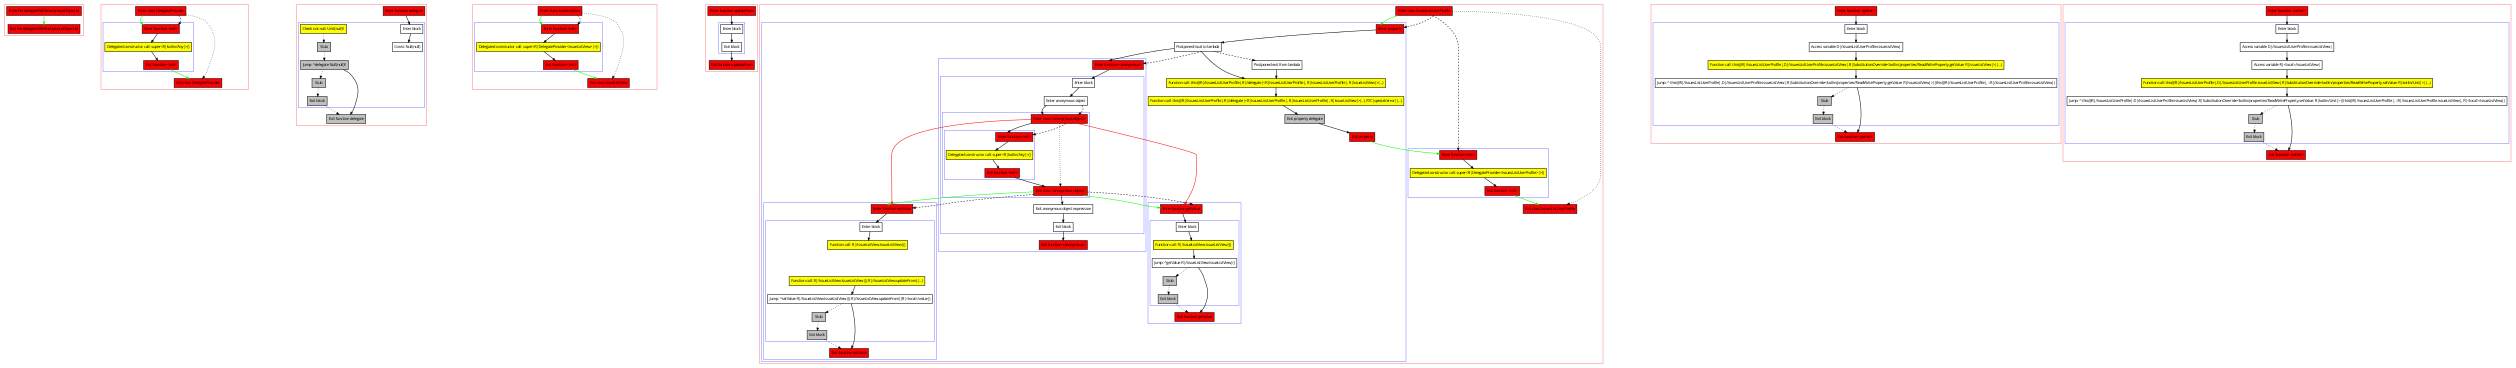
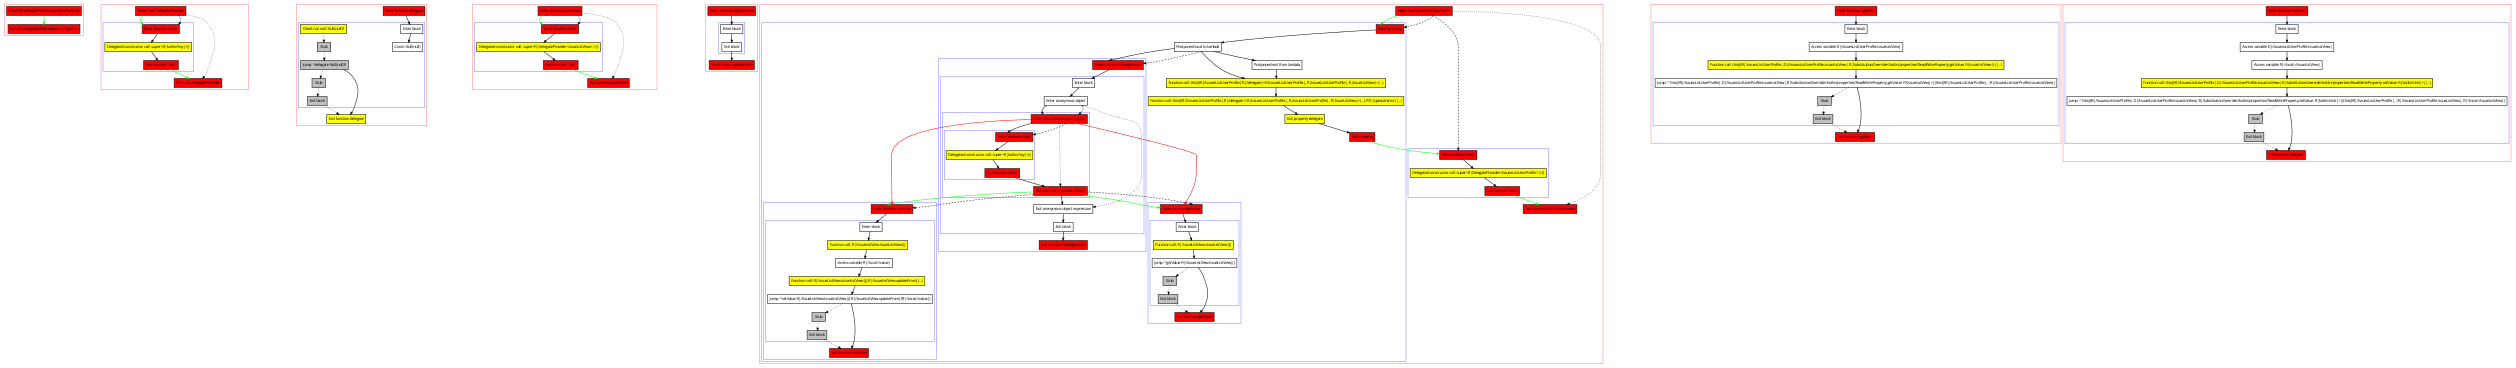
node "Check not null: Unit(null)!!": label "Check not null: Unit(null)!!" -> "Check not null: Null(null)!!"
edge "Postponed local to lambda" -> "Postponed exit from lambda": style dashed -> solid
node "Exit function delegate": fillcolor gray -> yellow
node "Exit property delegate": fillcolor gray -> yellow
edge "Enter anonymous object" -> "Exit anonymous object expression": added
node "Access variable R|<local>/value|": added
